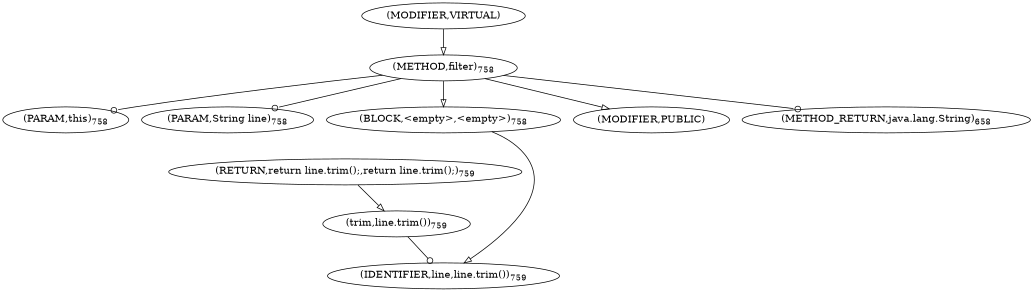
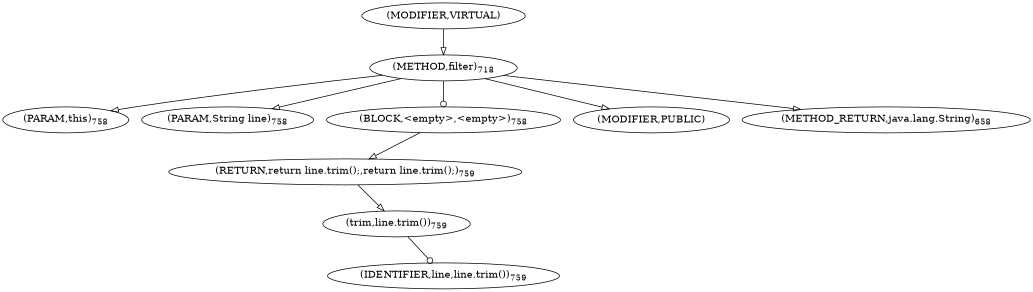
node "(METHOD,filter)": text "758" -> "718"
edge "(METHOD,filter)" -> "(PARAM,this)": arrowhead odot -> onormal
edge "(METHOD,filter)" -> "(BLOCK,<empty>,<empty>)": arrowhead onormal -> odot
edge "(METHOD,filter)" -> "(METHOD_RETURN,java.lang.String)": arrowhead odot -> onormal
edge "(METHOD,filter)" -> "(PARAM,String line)": arrowhead odot -> onormal
edge "(BLOCK,<empty>,<empty>)" -> "(IDENTIFIER,line,line.trim())": now "(BLOCK,<empty>,<empty>)" -> "(RETURN,return line.trim();,return line.trim();)"
